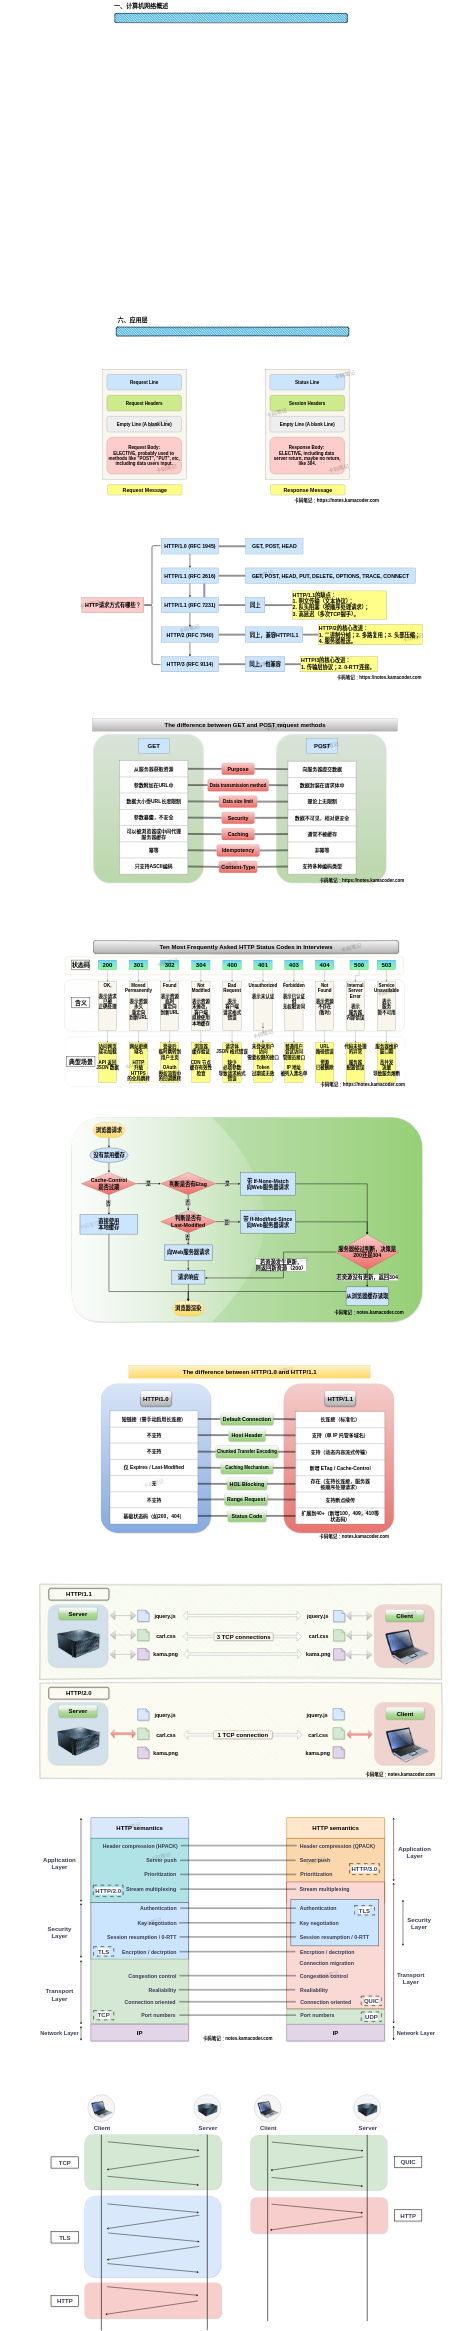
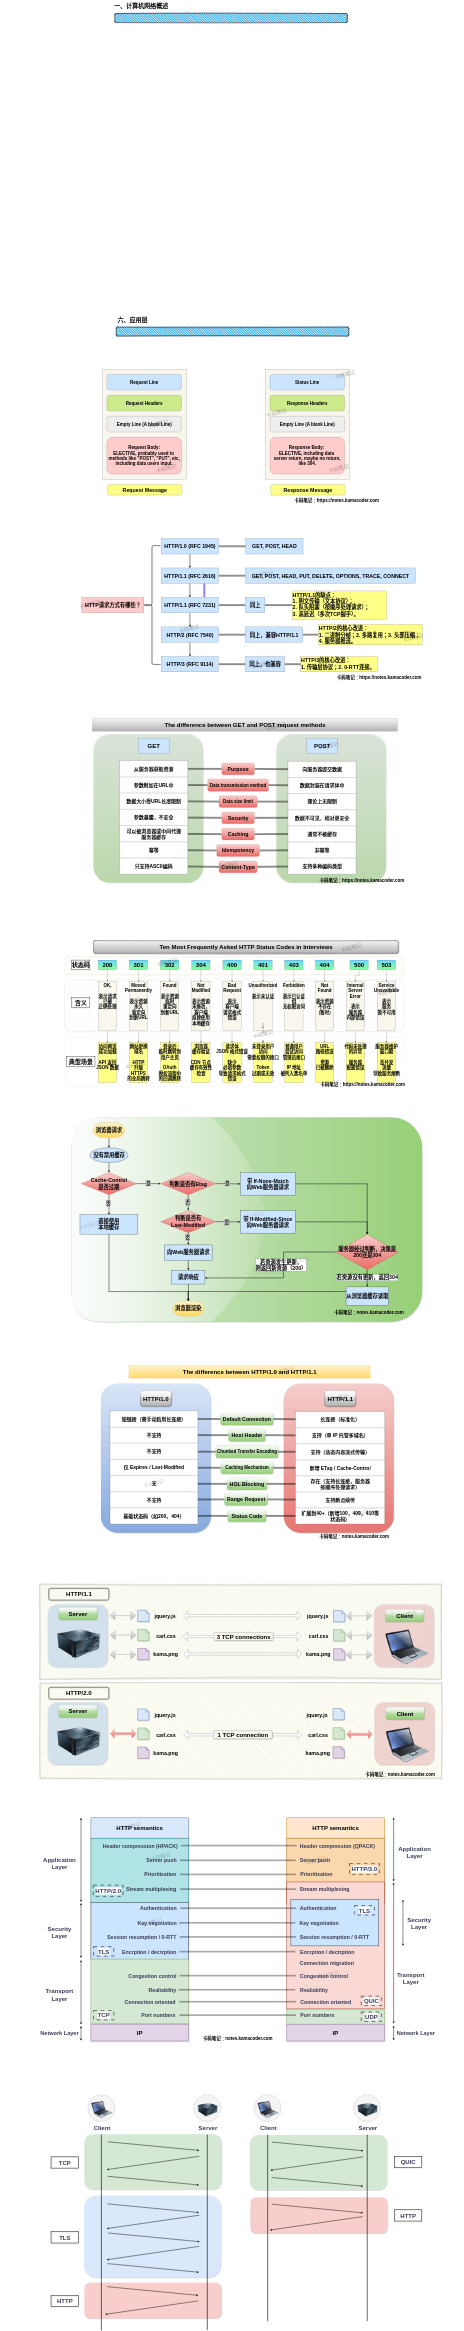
node "Session Headers": label "Session Headers" -> "Response Headers"
